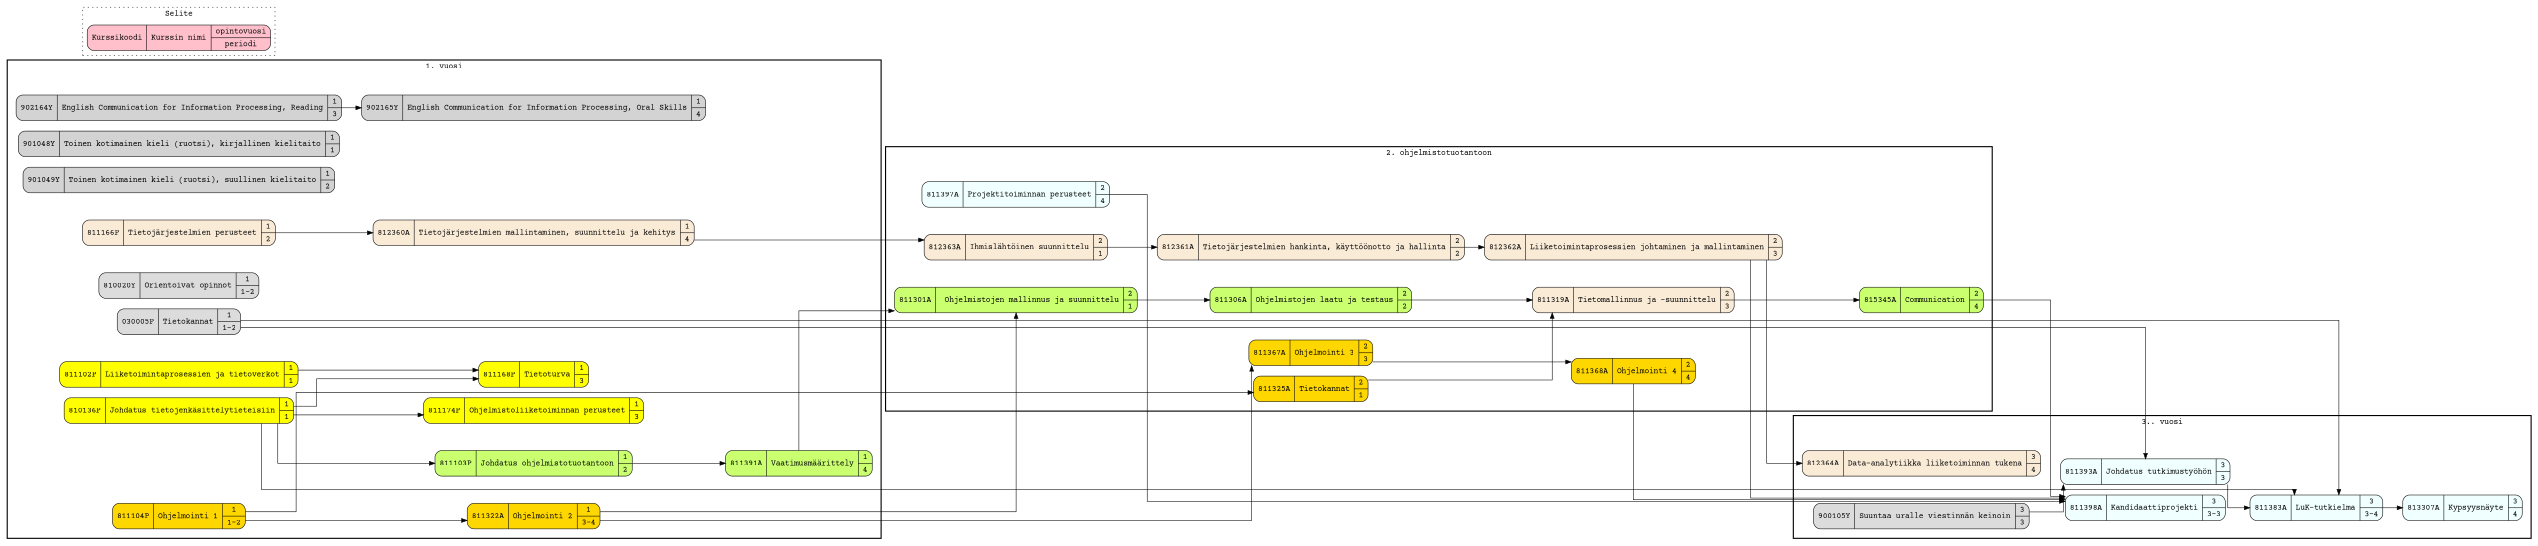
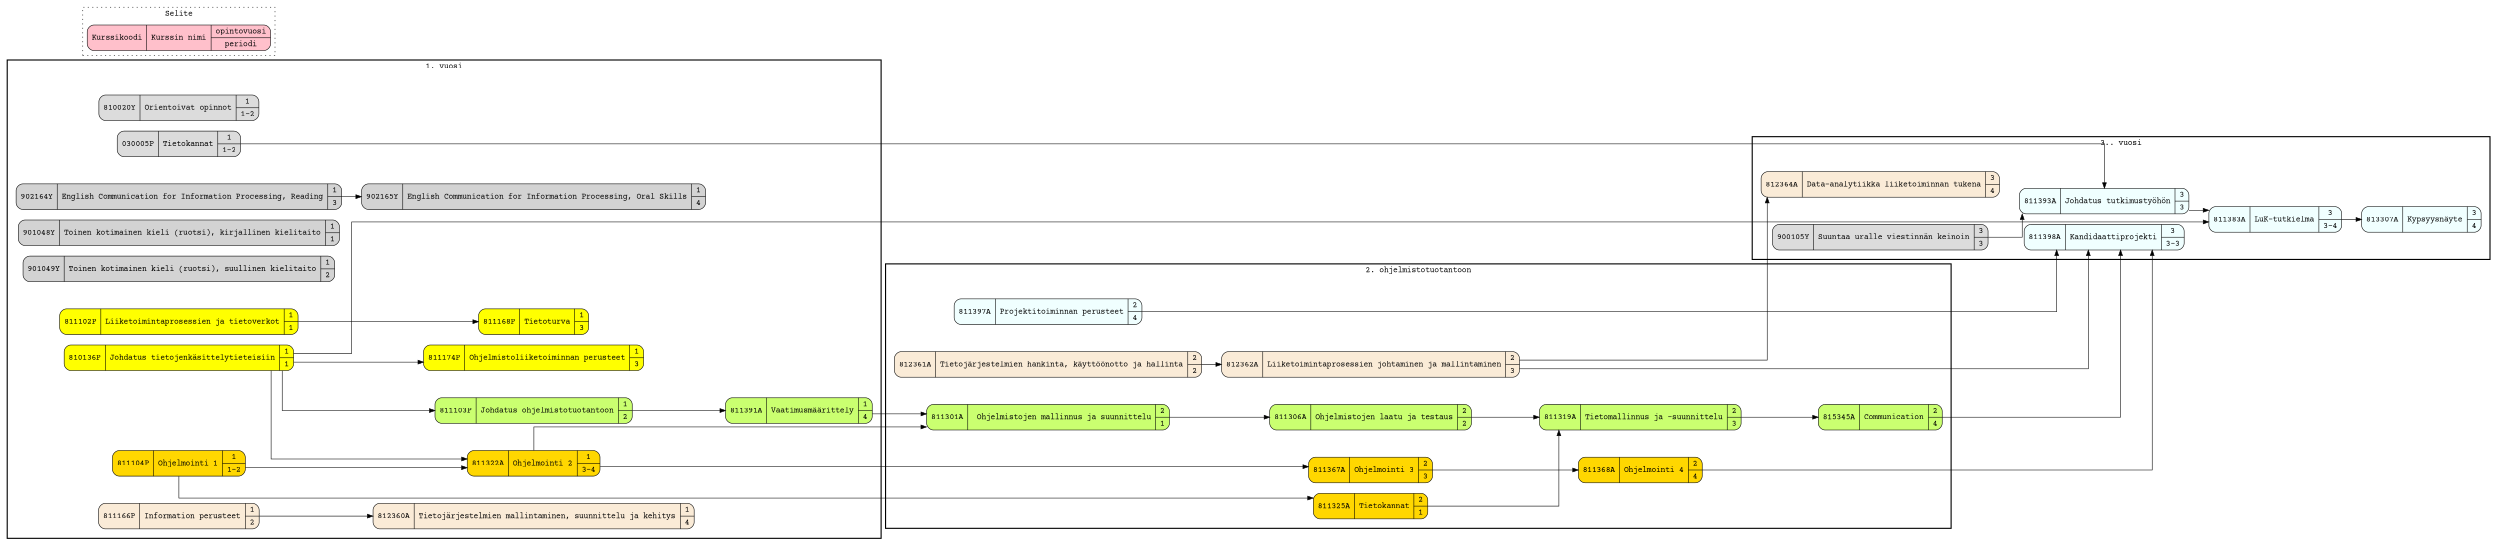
node "811166P": text "Tietojärjestelmien perusteet" -> "Information perusteet"
node "812363A": removed
node "811319A": fillcolor antiquewhite -> darkolivegreen1
edge "030005P" -> "811383A": removed
edge "810136P" -> "811168P": now "810136P" -> "811322A"
